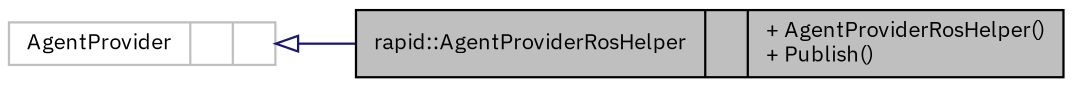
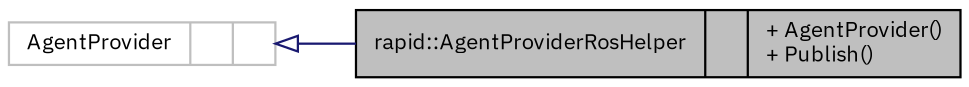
node "rapid::AgentProviderRosHelper": text "+ AgentProviderRosHelper()" -> "+ AgentProvider()"
